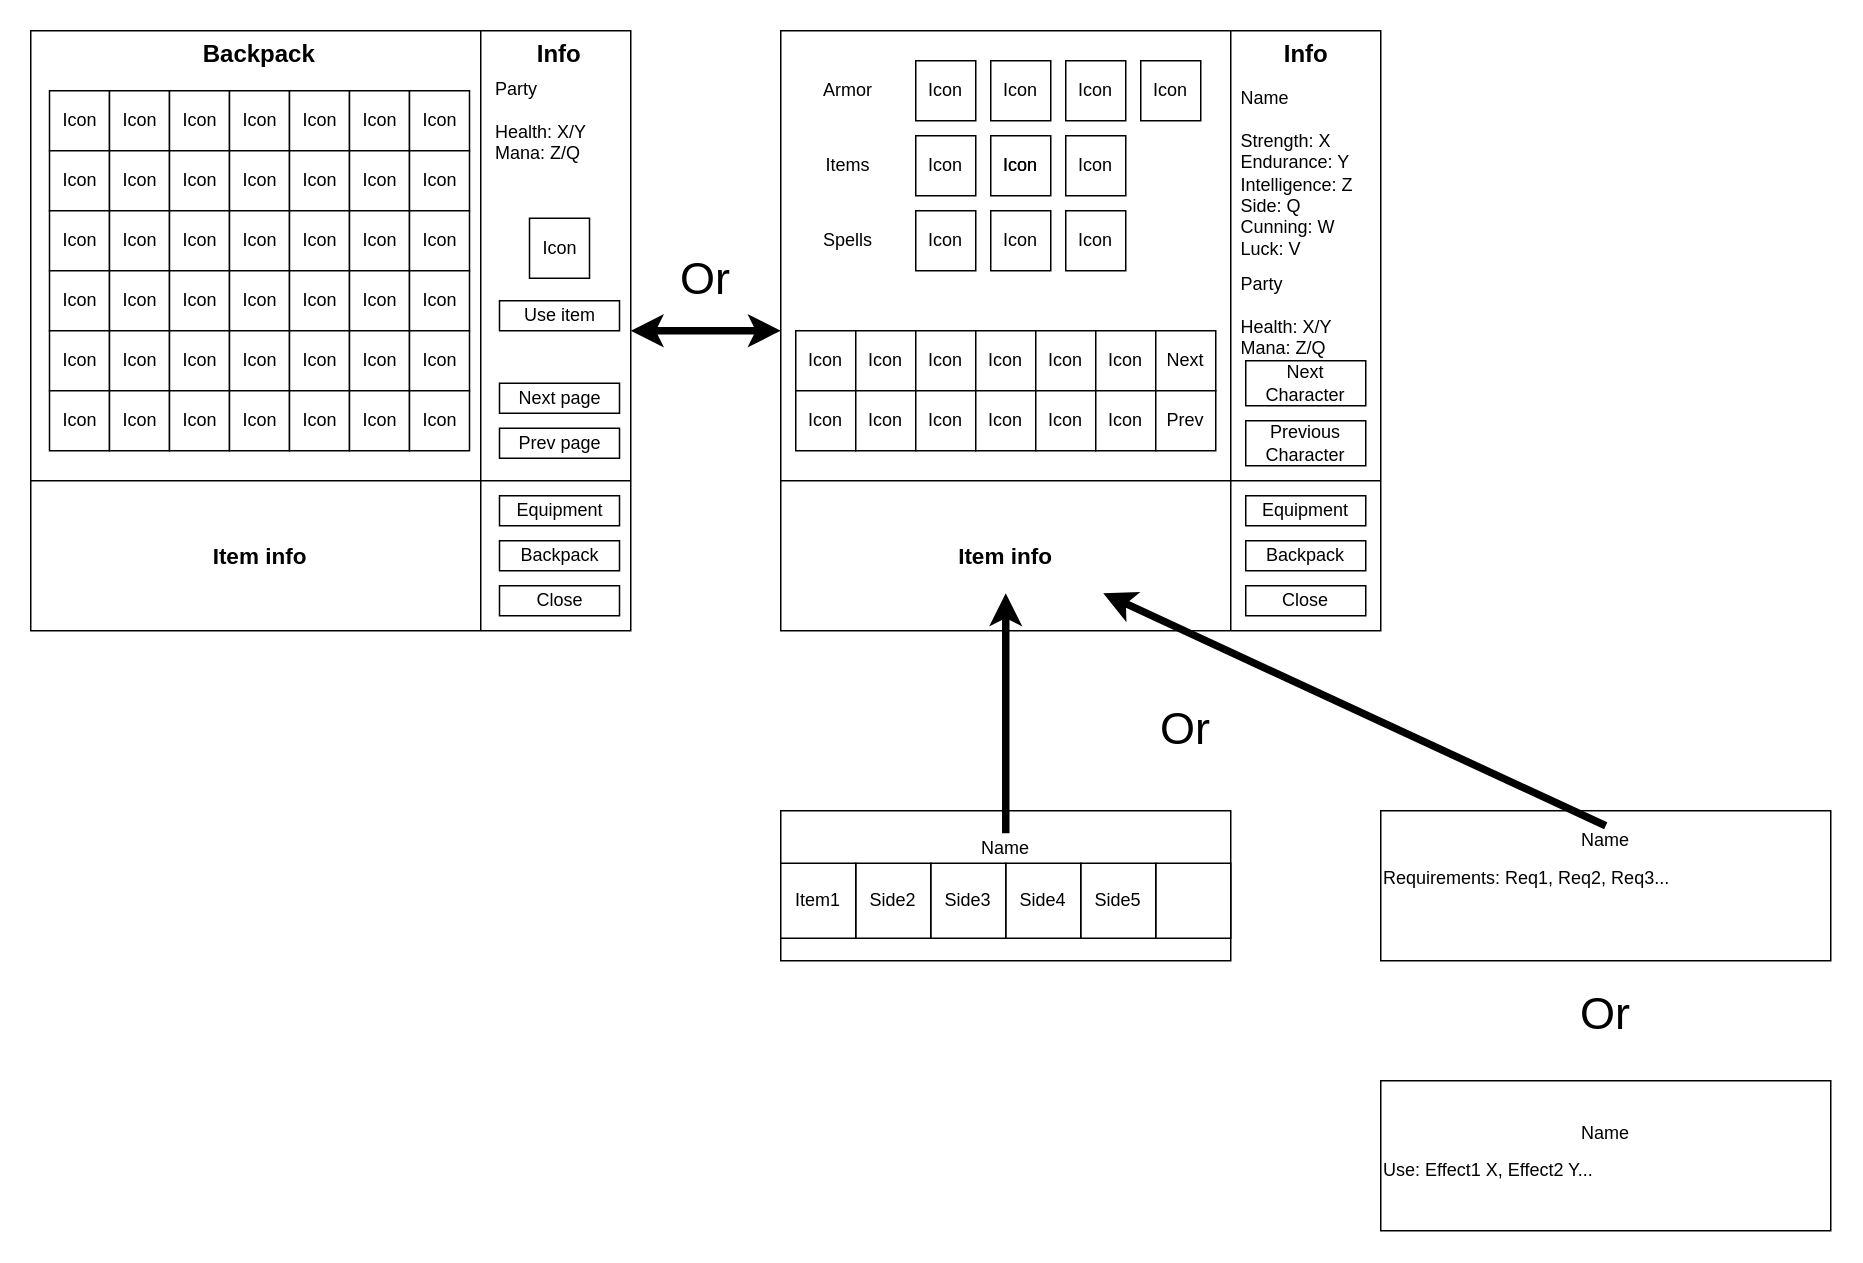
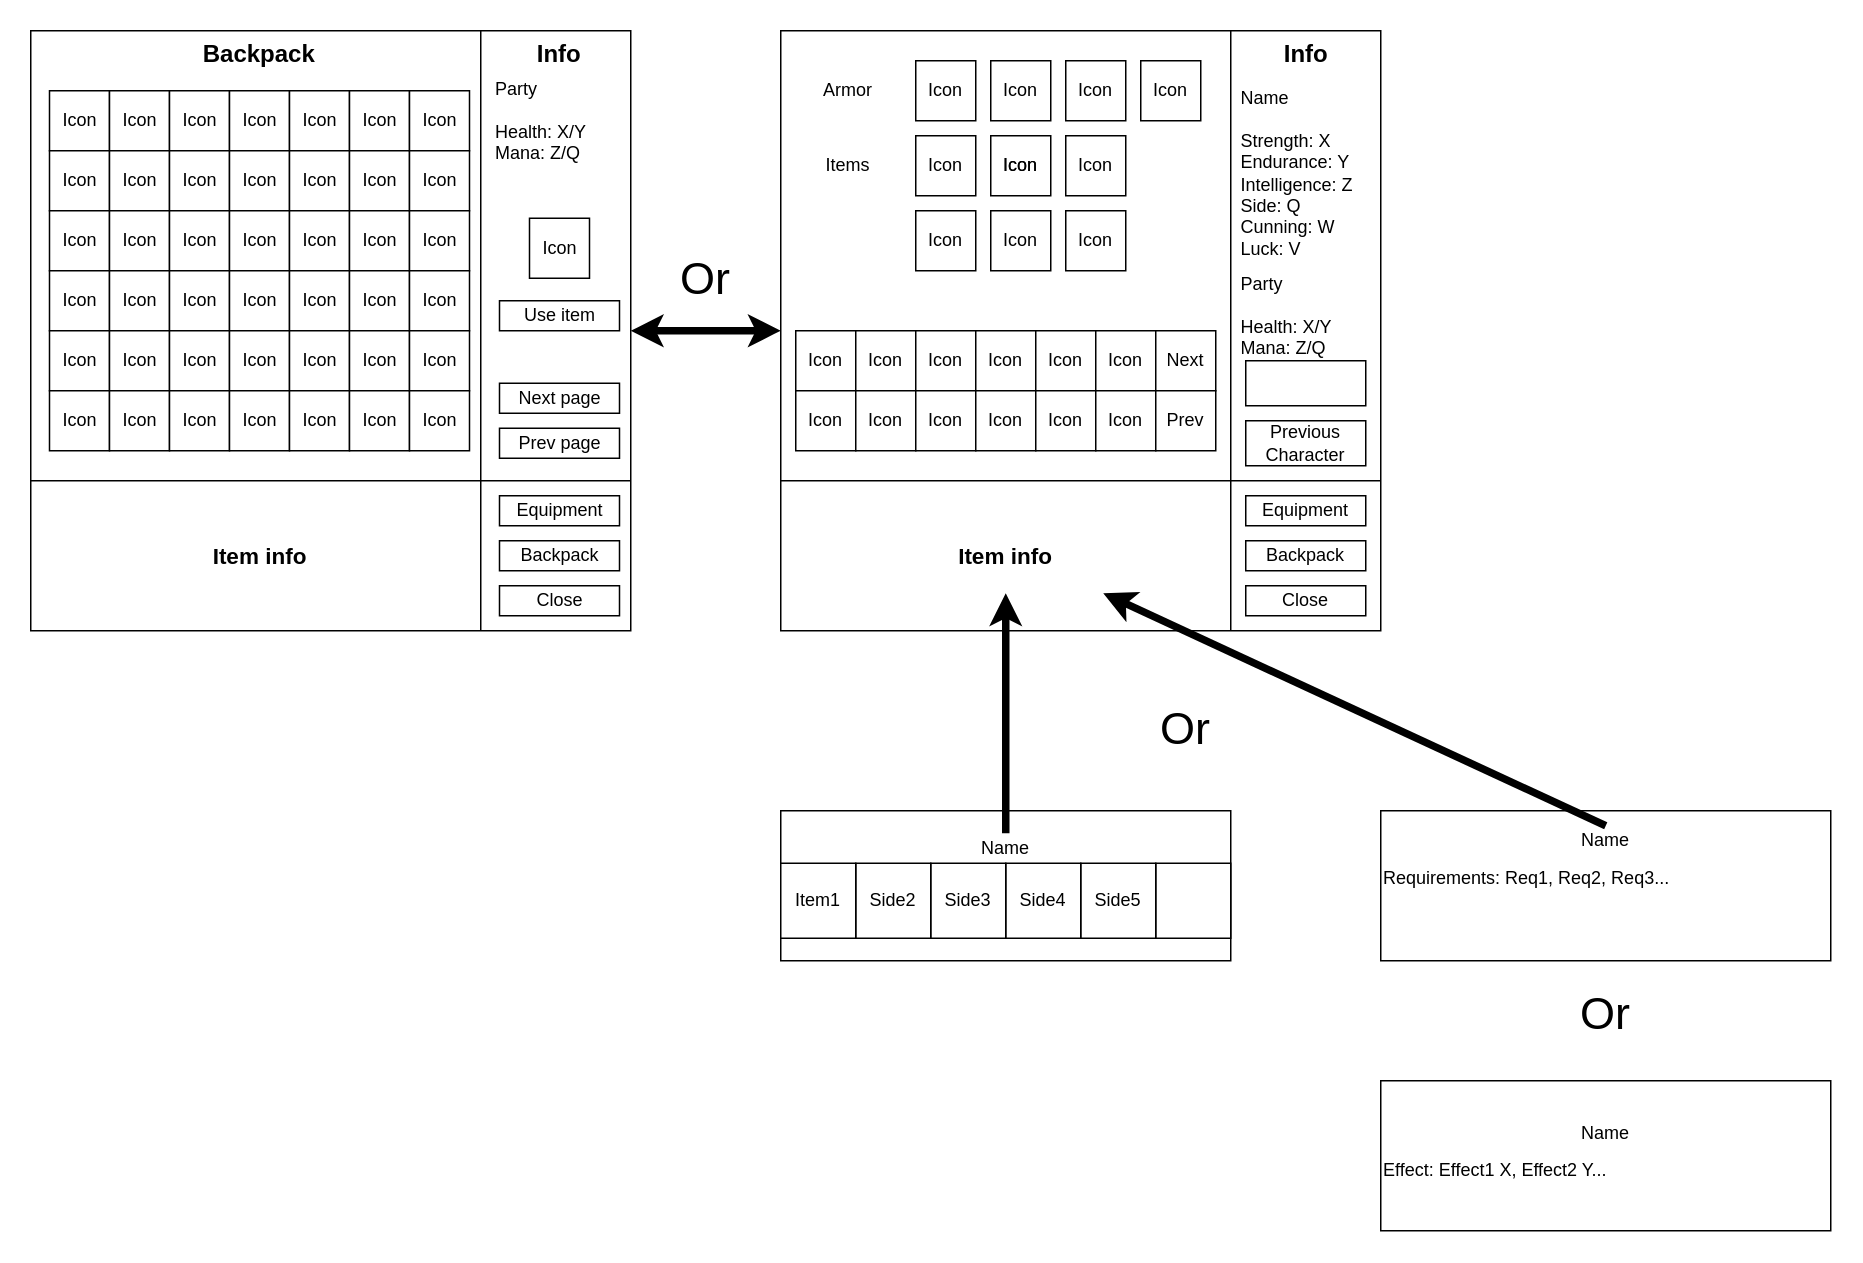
node "Spells": removed
node "Next Character": removed
node "Use: Effect1 X, Effect2 Y...": label "Use: Effect1 X, Effect2 Y..." -> "Effect: Effect1 X, Effect2 Y..."
